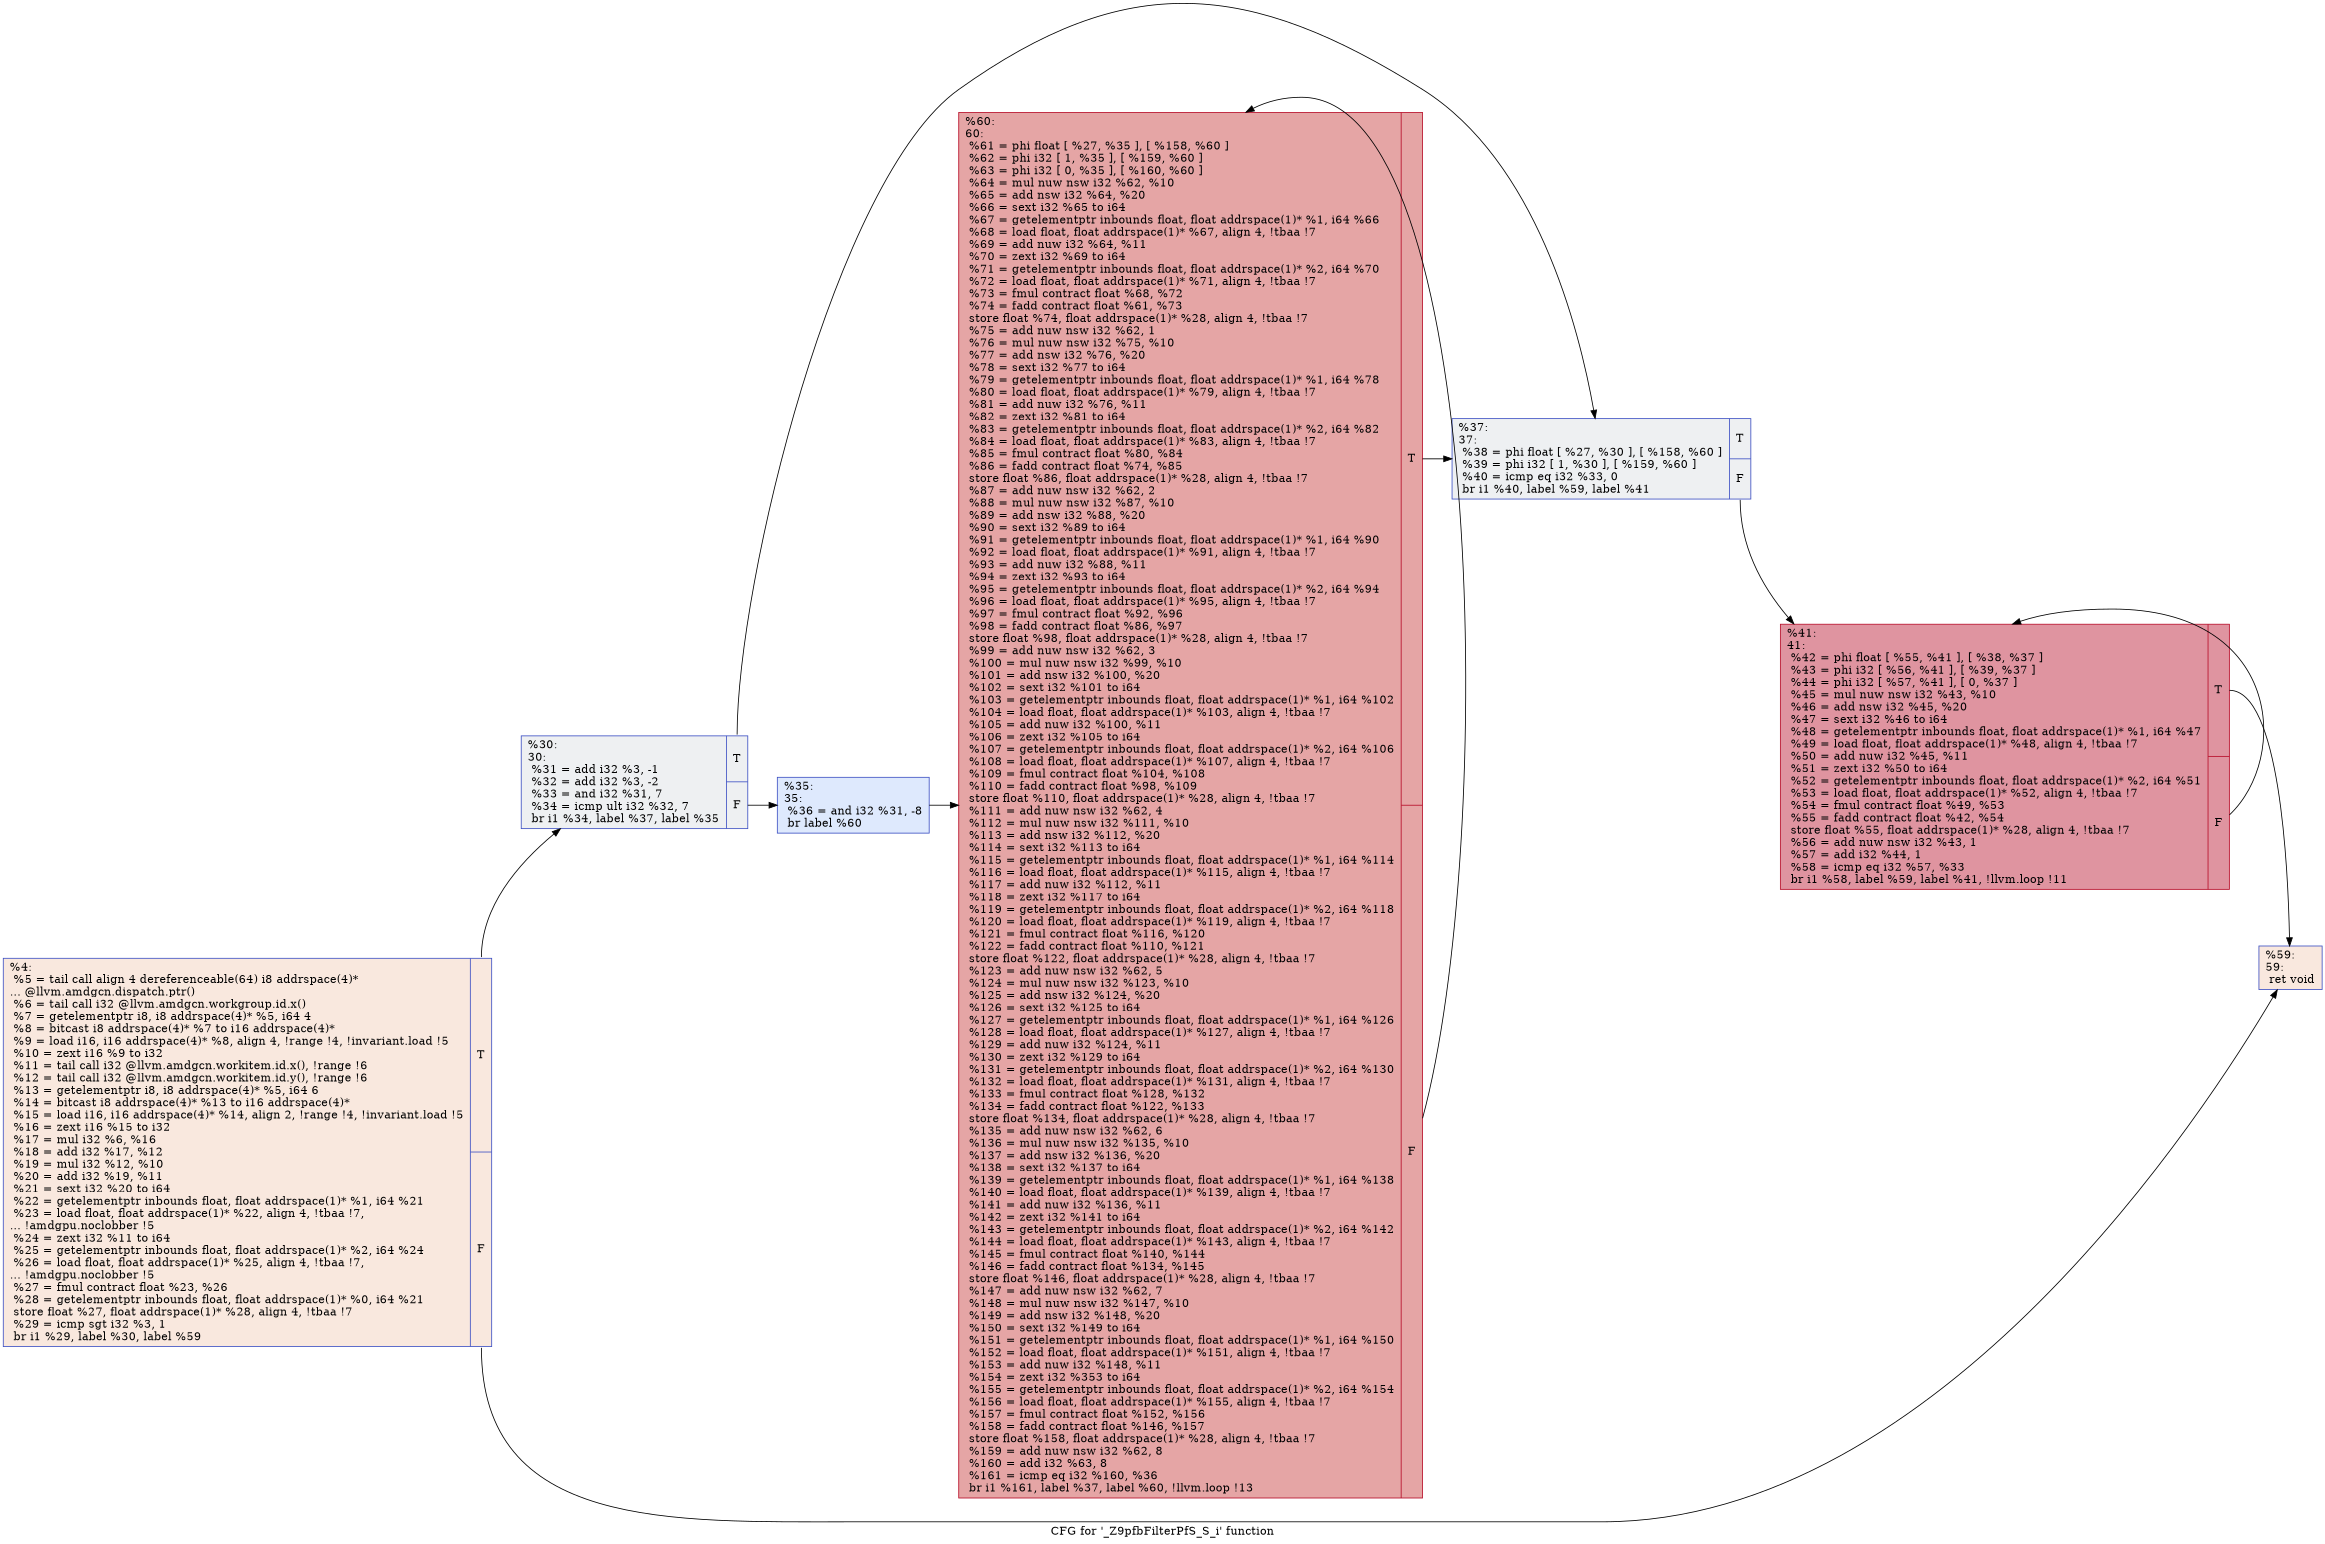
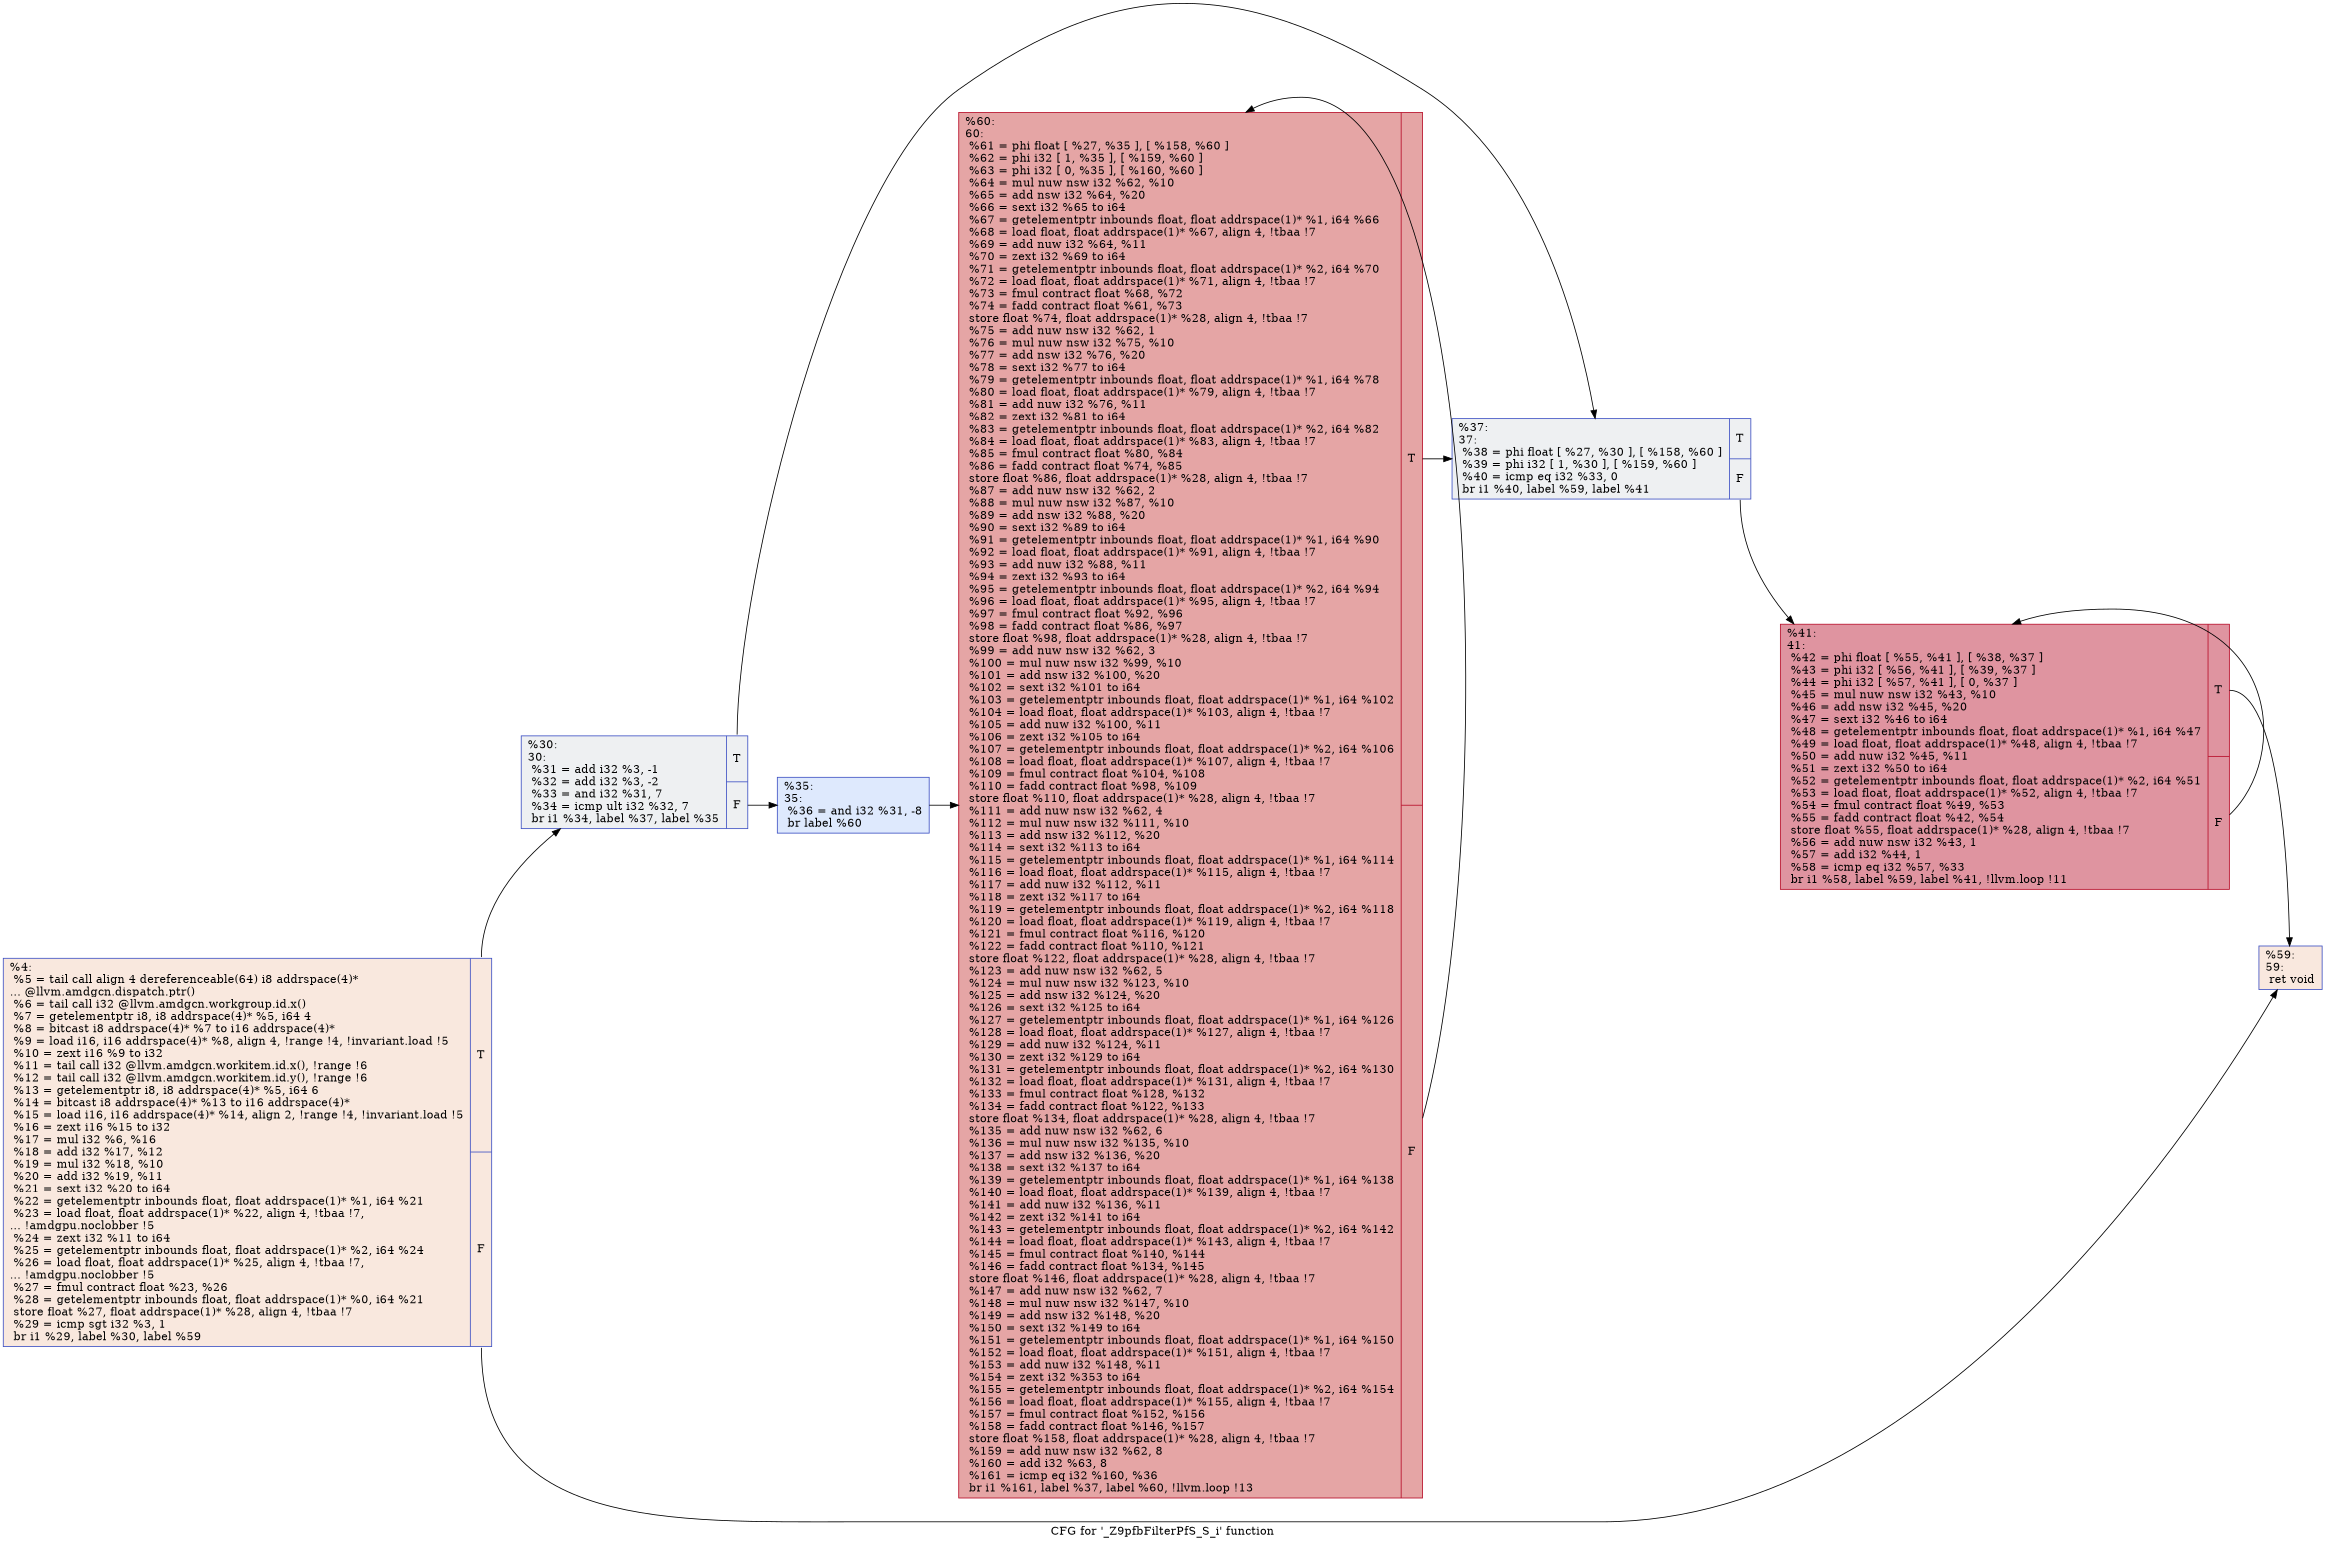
node "%4:": text "%19 = mul i32 %12, %10" -> "%19 = mul i32 %18, %10"
